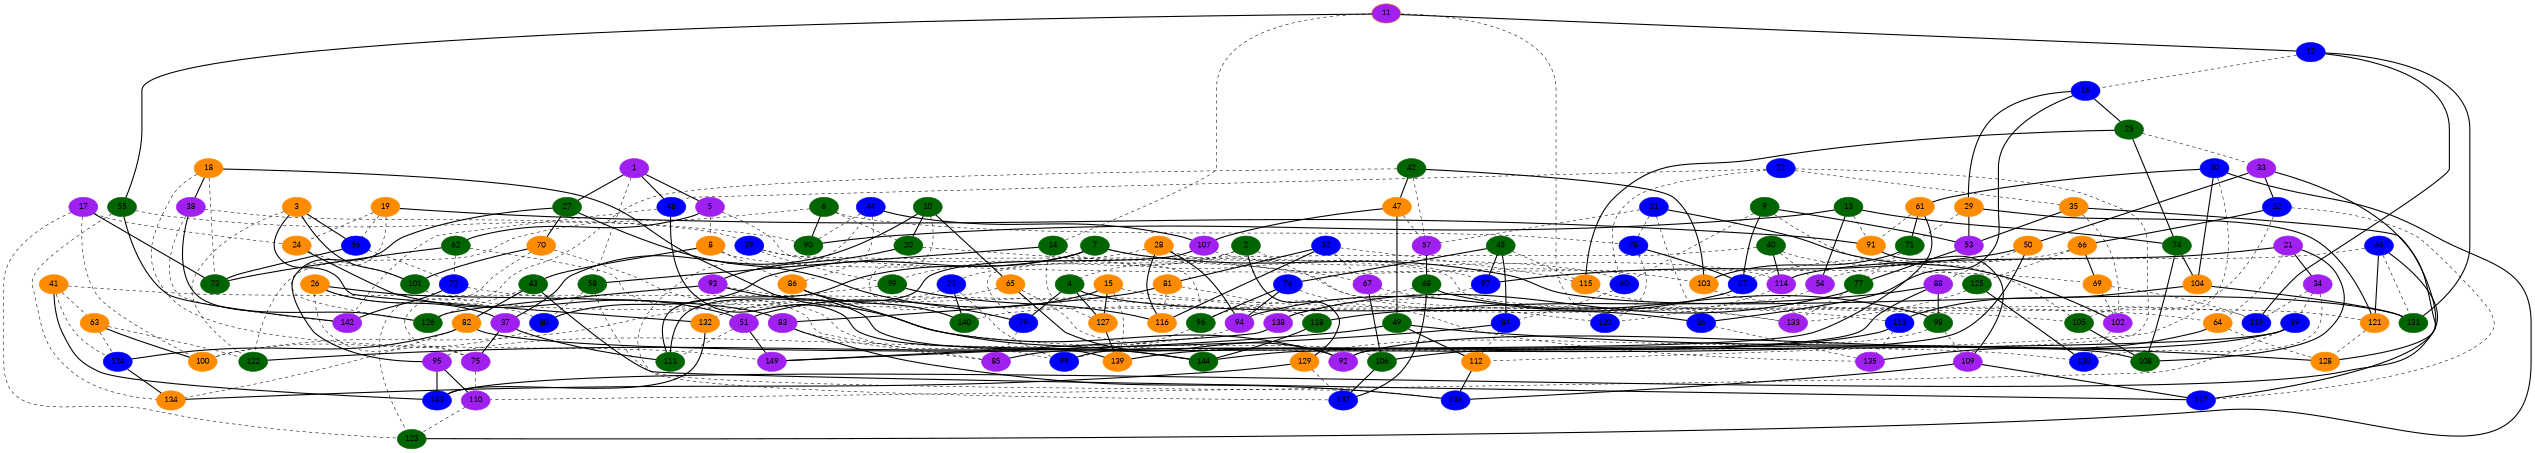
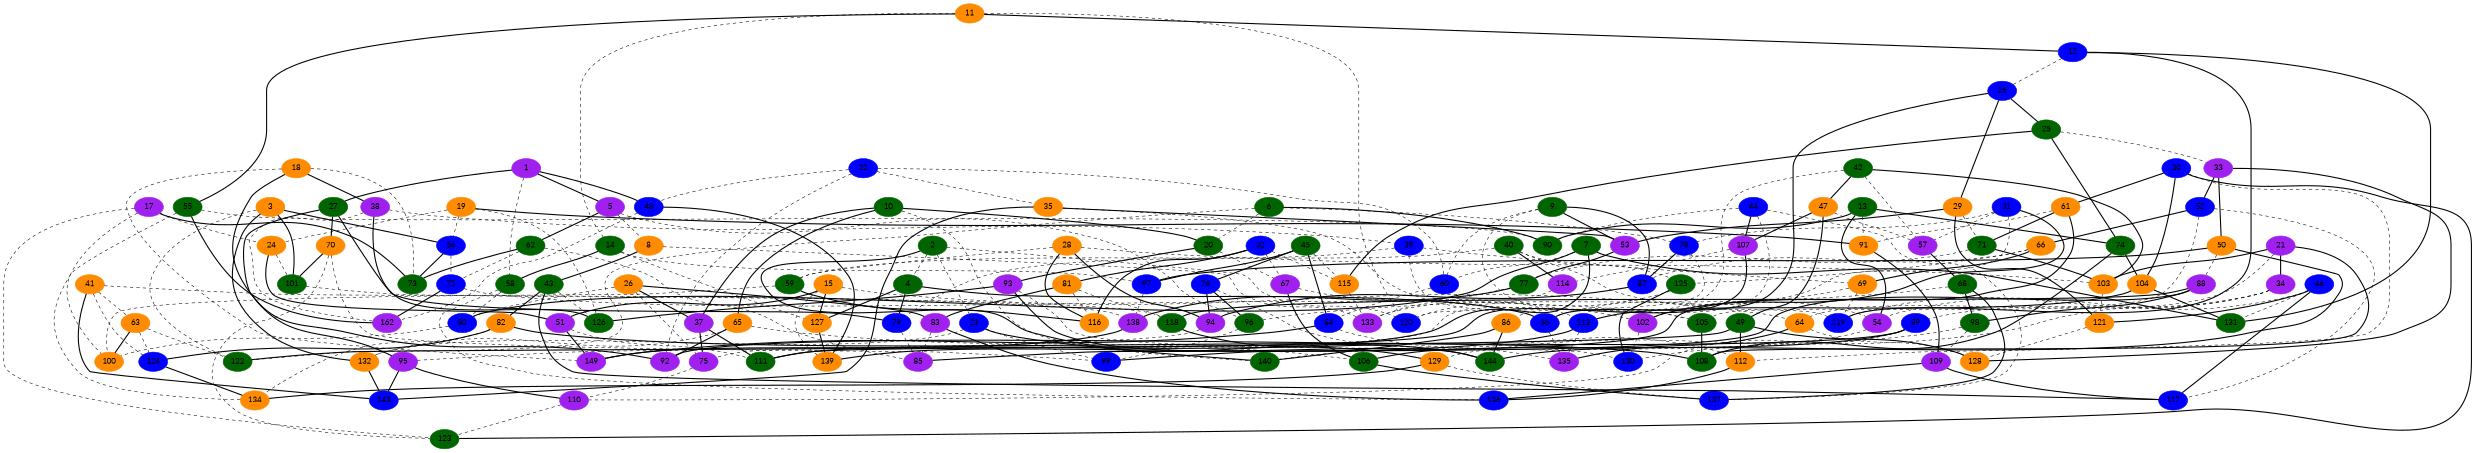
node "11": fillcolor purple -> darkorange
edge "21" -- "114": now "21" -- "103"
edge "8" -- "86": removed
node "142": label "142" -> "162"
